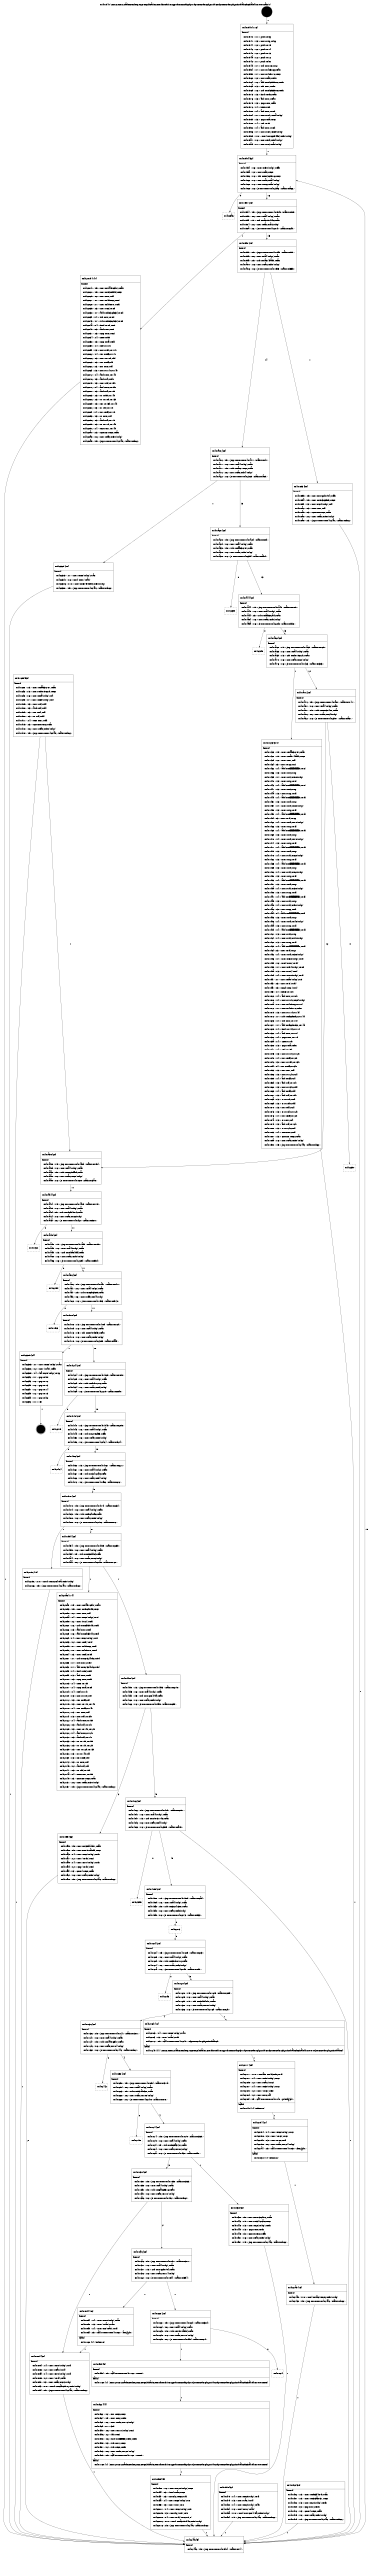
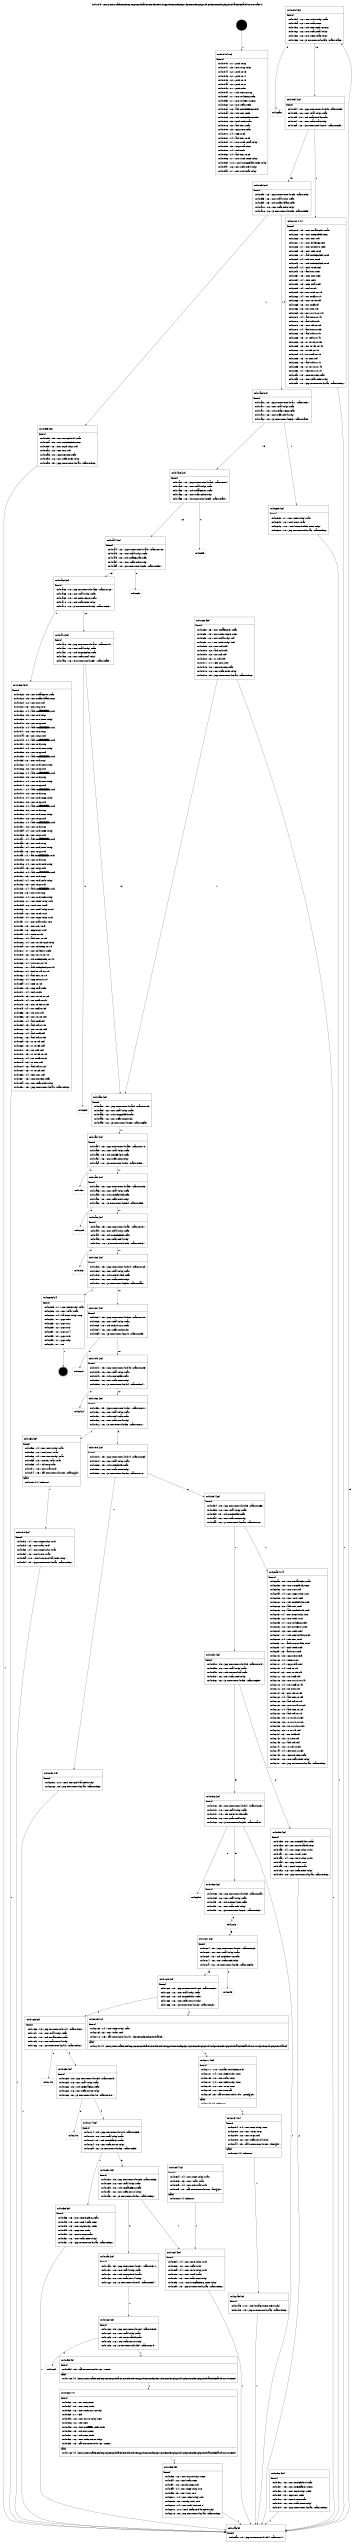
edge "0x401940 [116]" -> "0x4019b4 [32]": removed, label "1"
node "0x401f5c [29]": added
edge "0x401cac [28]" -> "0x401ed4 [16]": removed, label "1"
